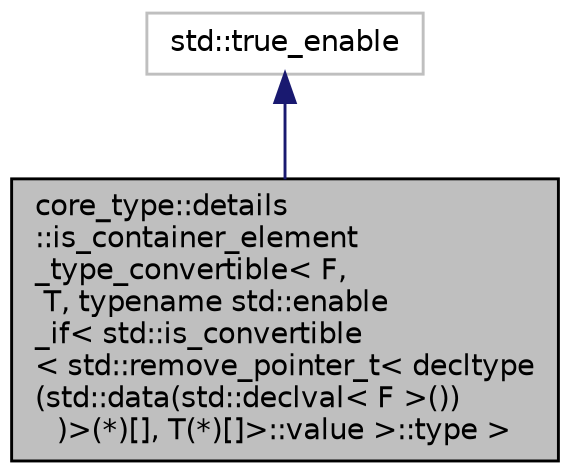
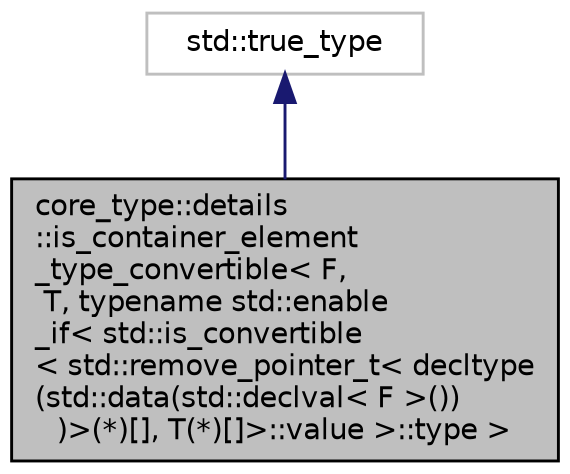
node "std::true_enable": label "std::true_enable" -> "std::true_type"
